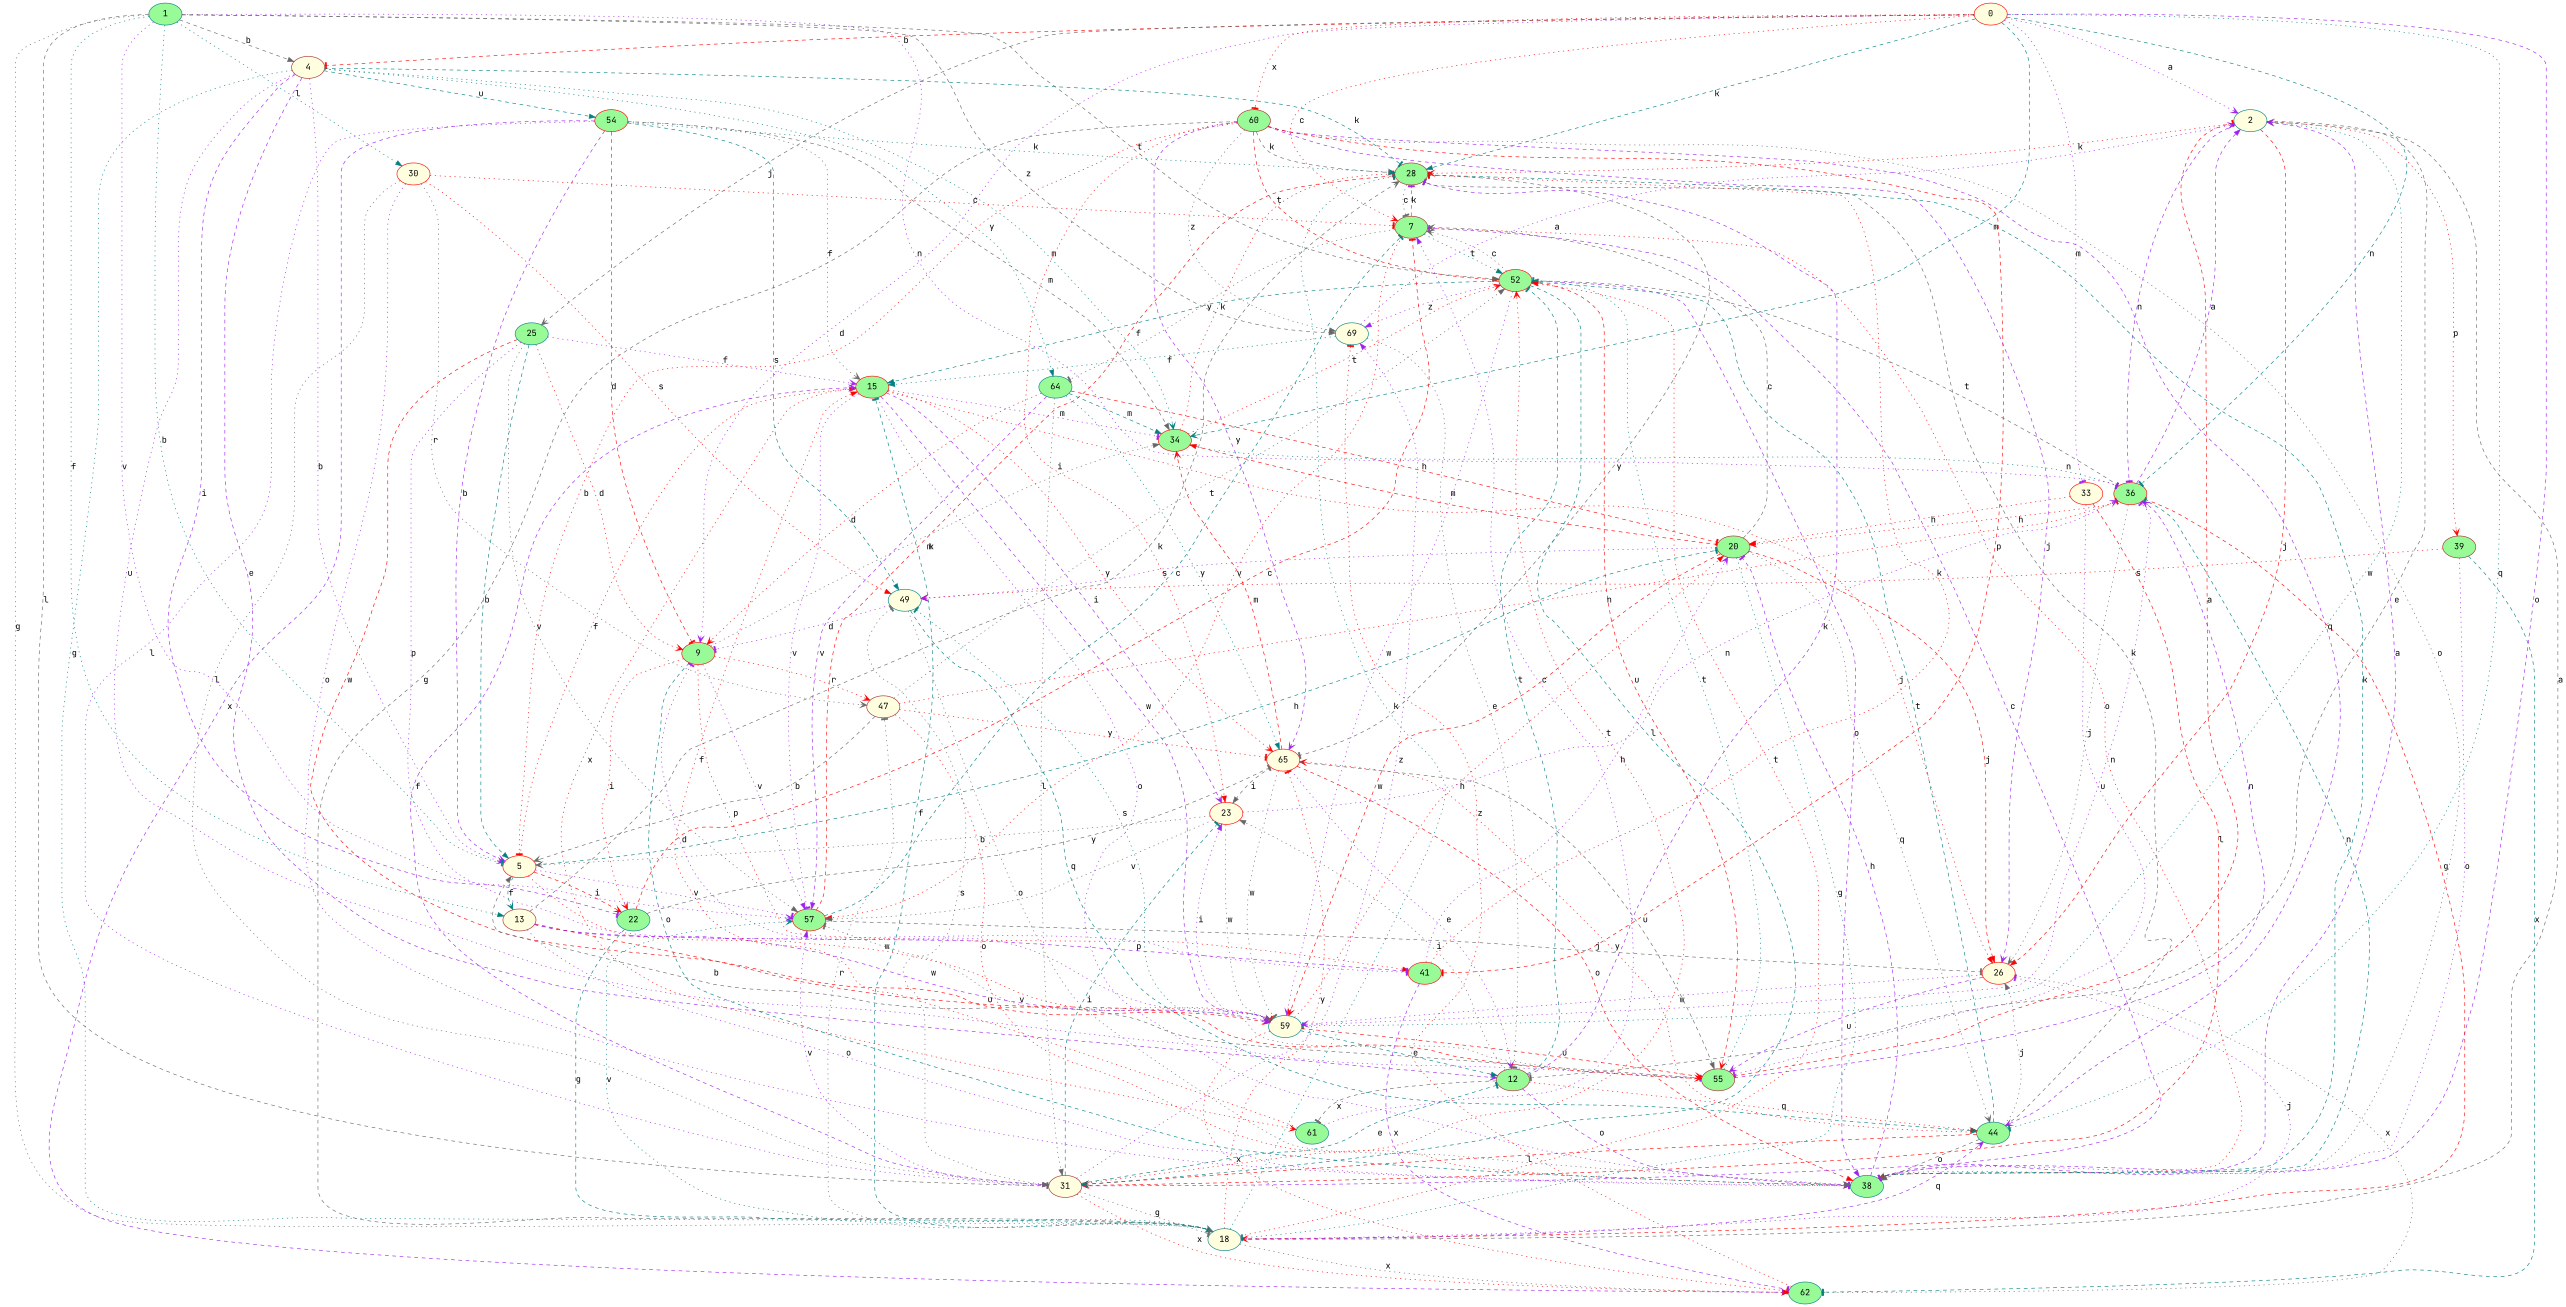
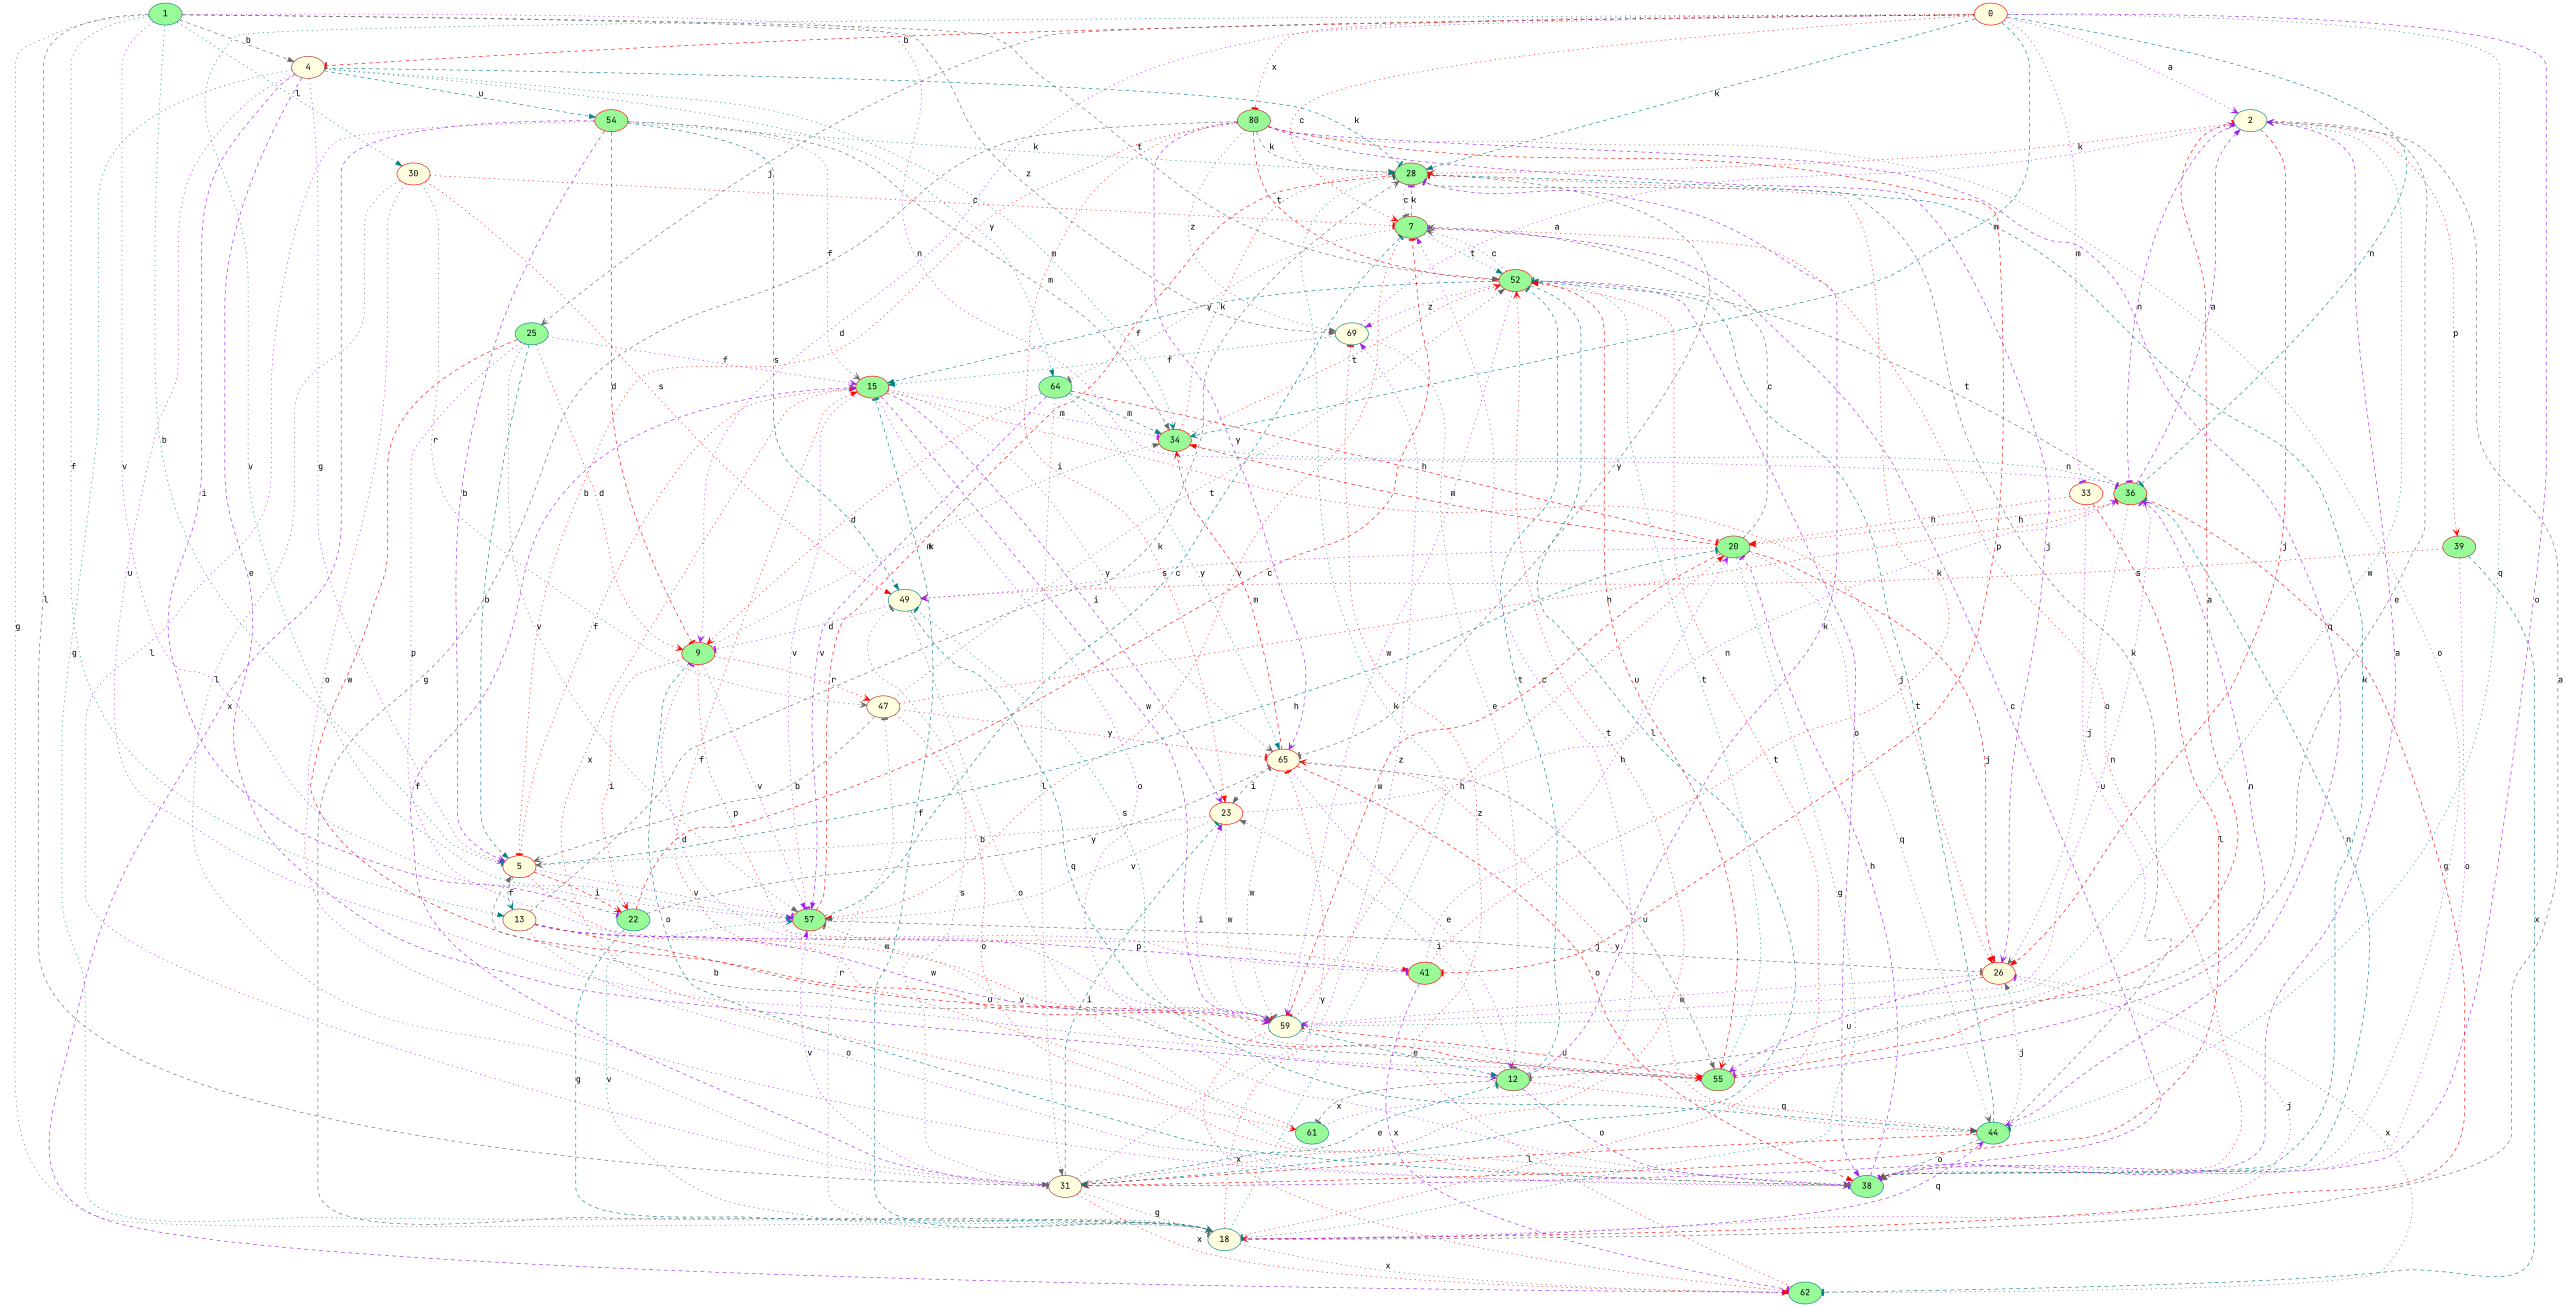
edge "0" -> "57": added, label "v"
node "60": label "60" -> "80"
edge "4" -> "5": label "b" -> "g"
edge "15" -> "65": color red -> gray40
edge "20" -> "59": arrowhead vee -> tee
